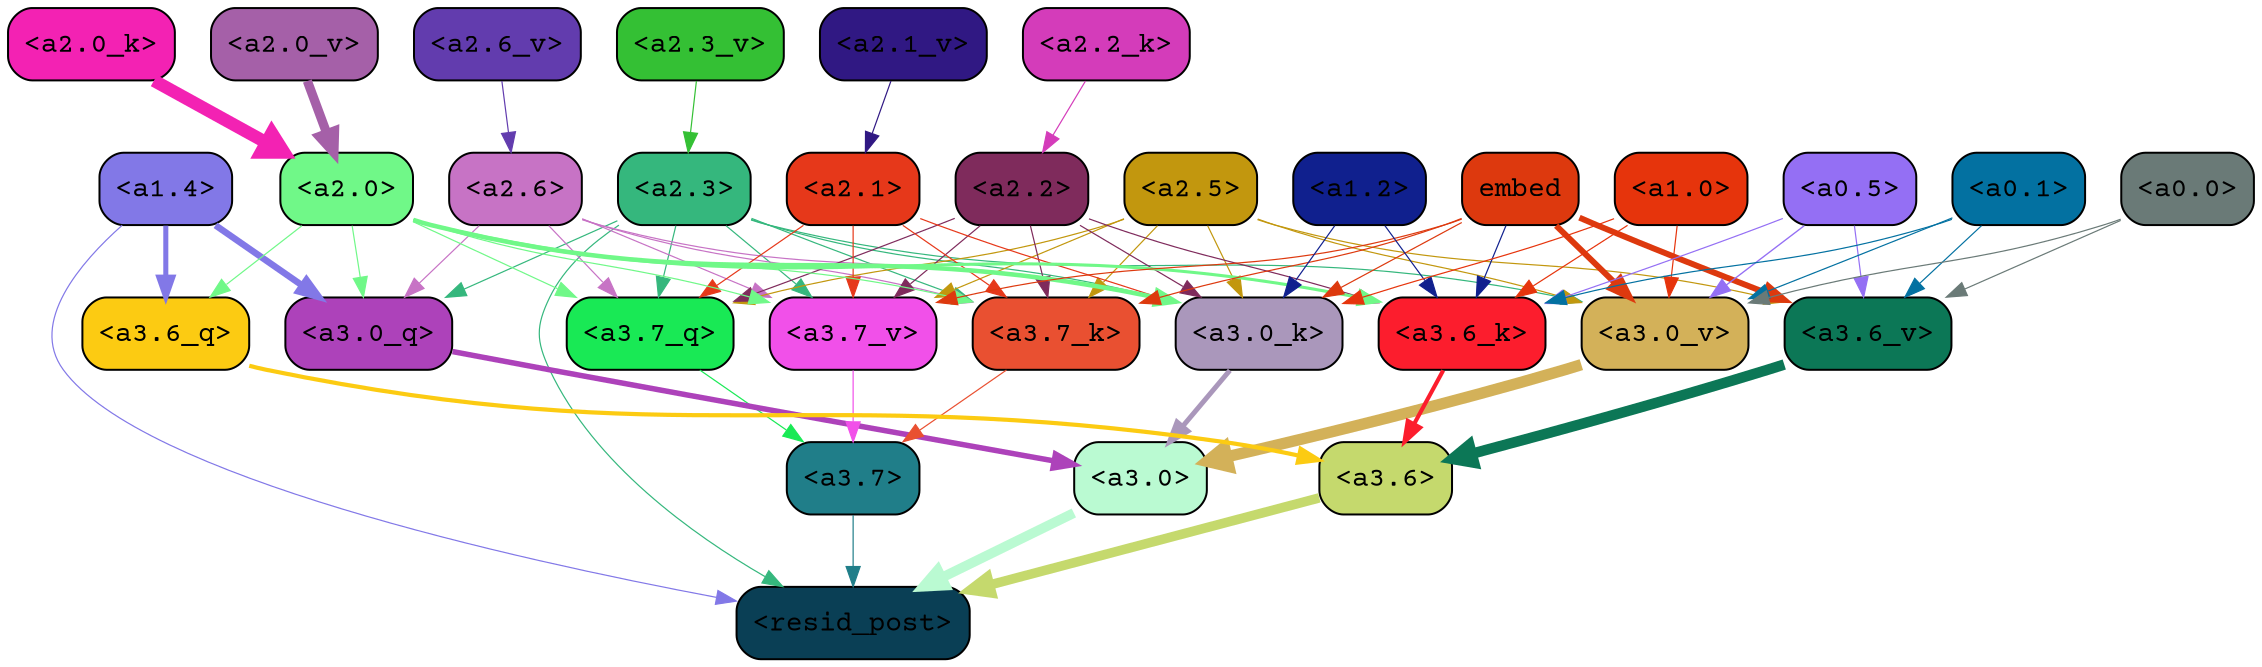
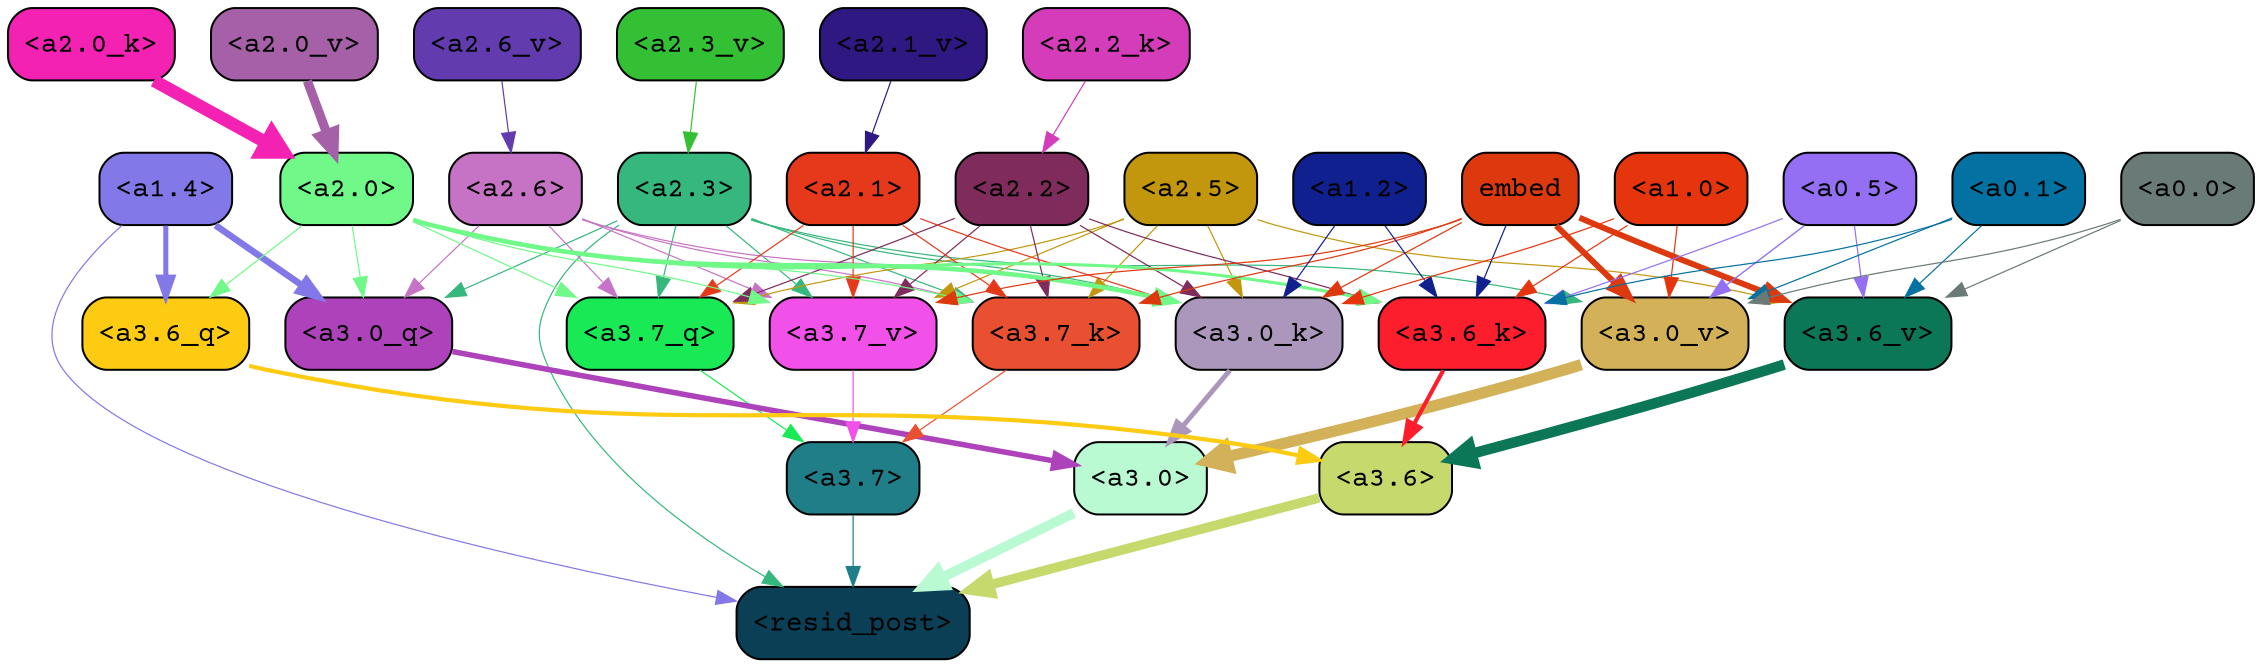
edge "<a2.5>" -> "<a3.0_v>": removed
